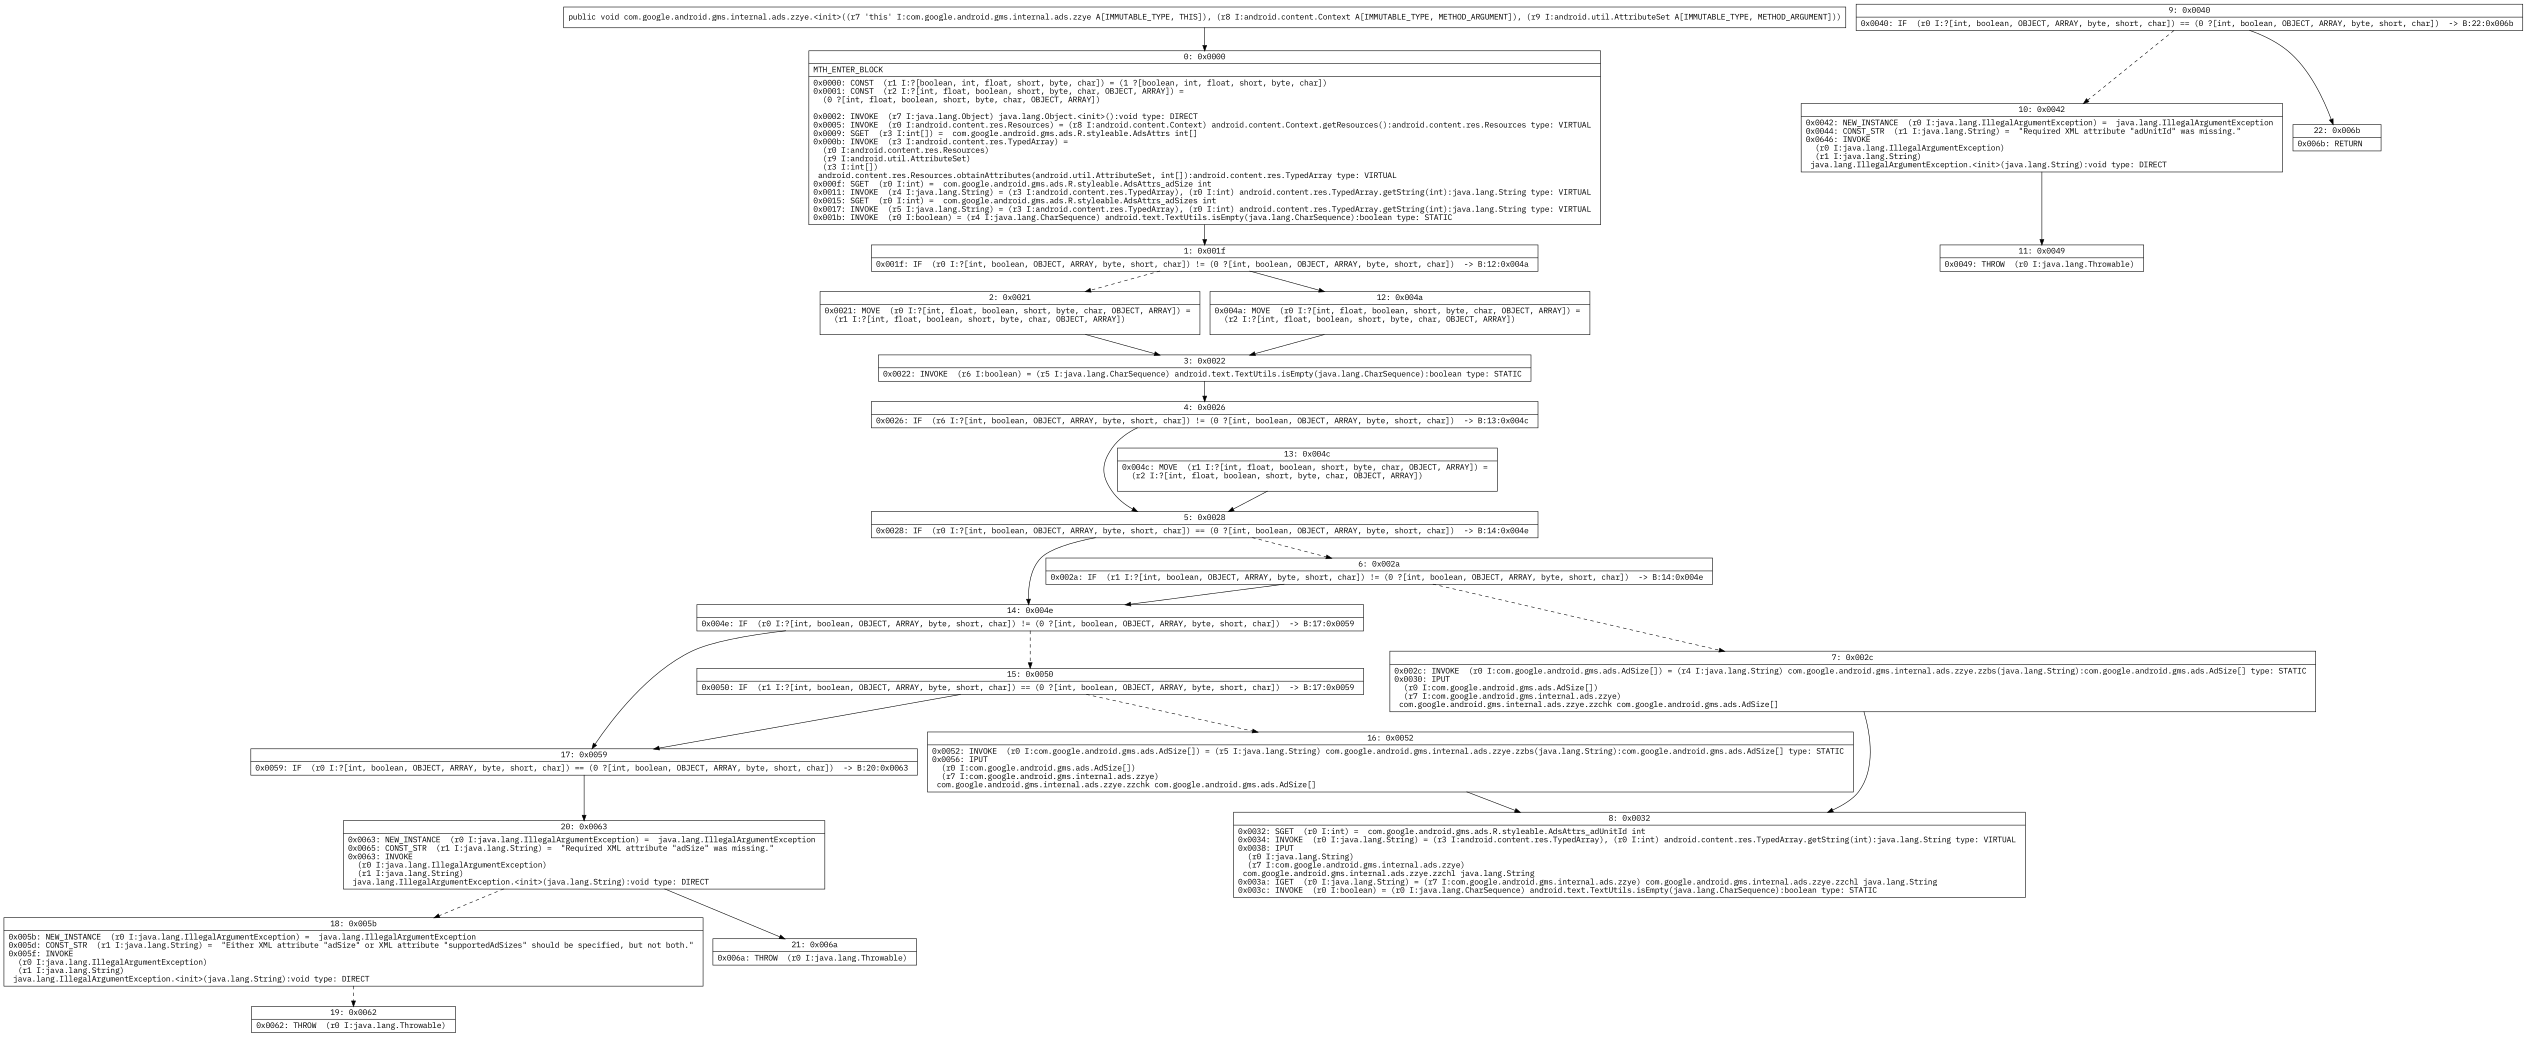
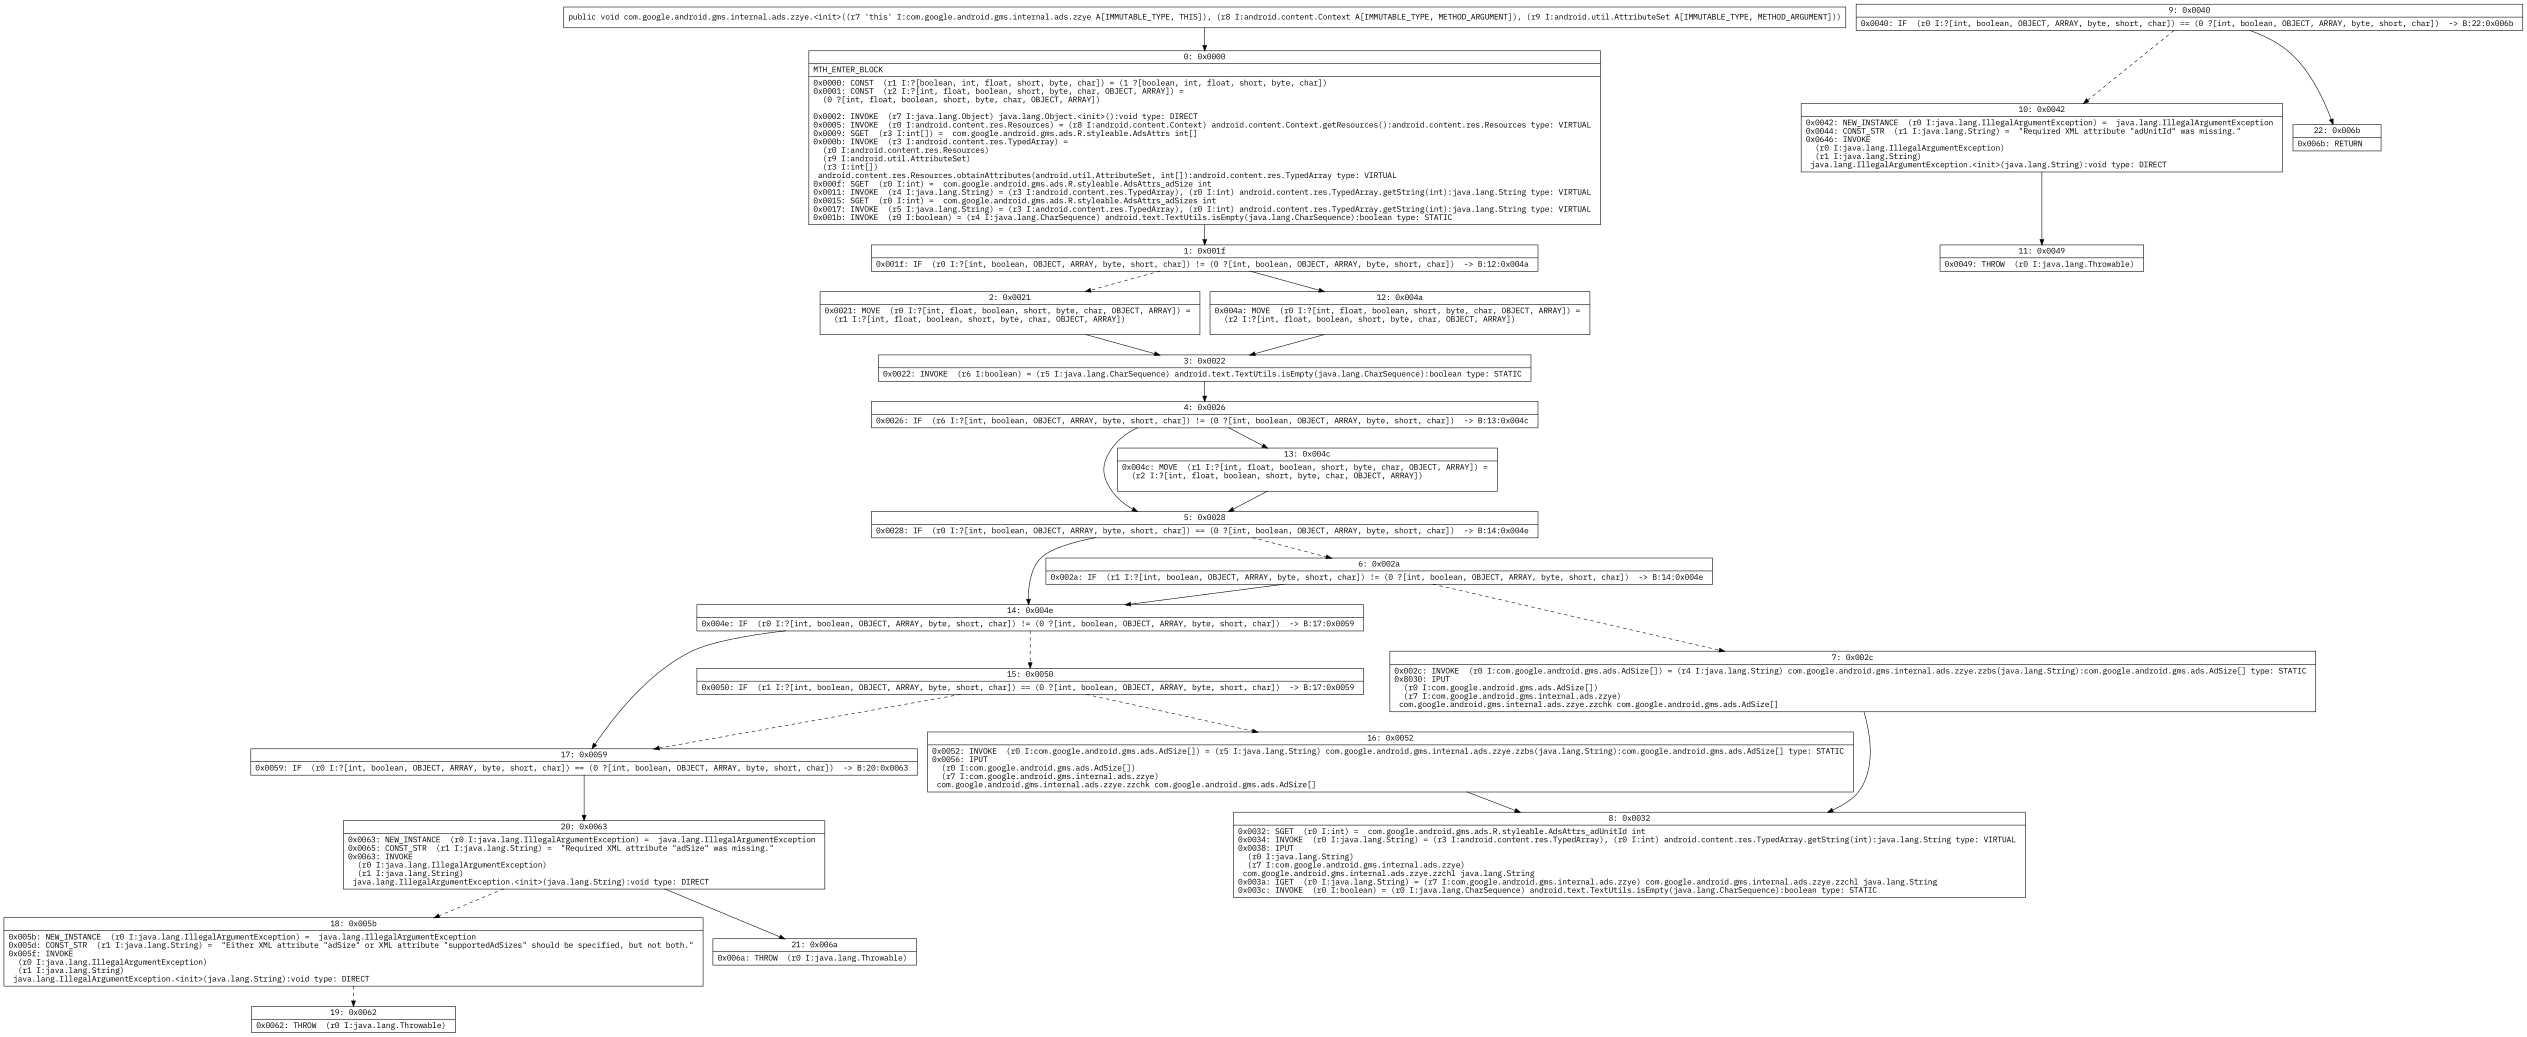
edge "4: 0x0026" -> "13: 0x004c": added
node "7: 0x002c": text "0x0030: IPUT" -> "0x8030: IPUT"
edge "15: 0x0050" -> "17: 0x0059": style solid -> dashed
